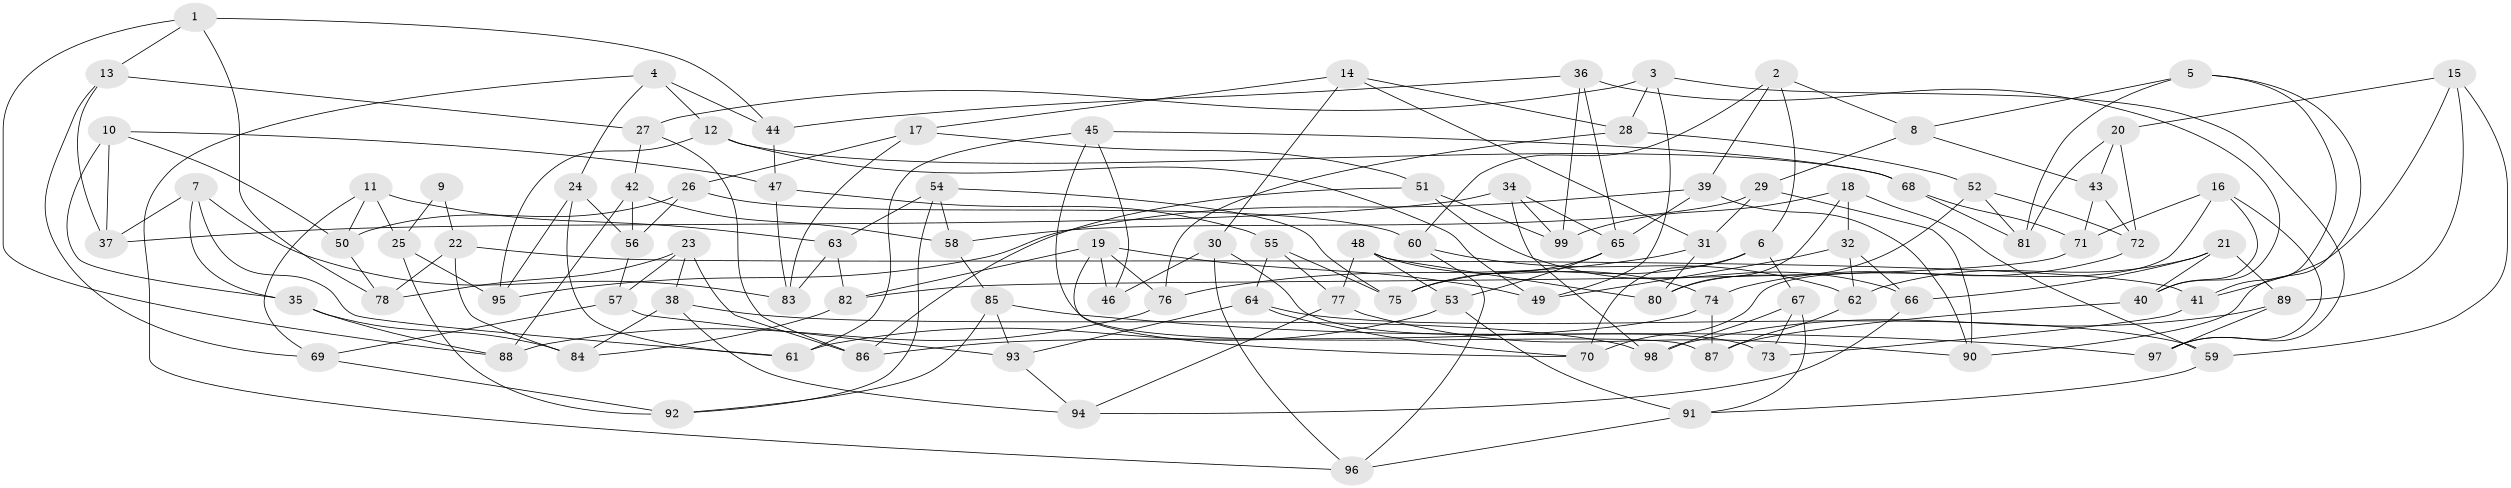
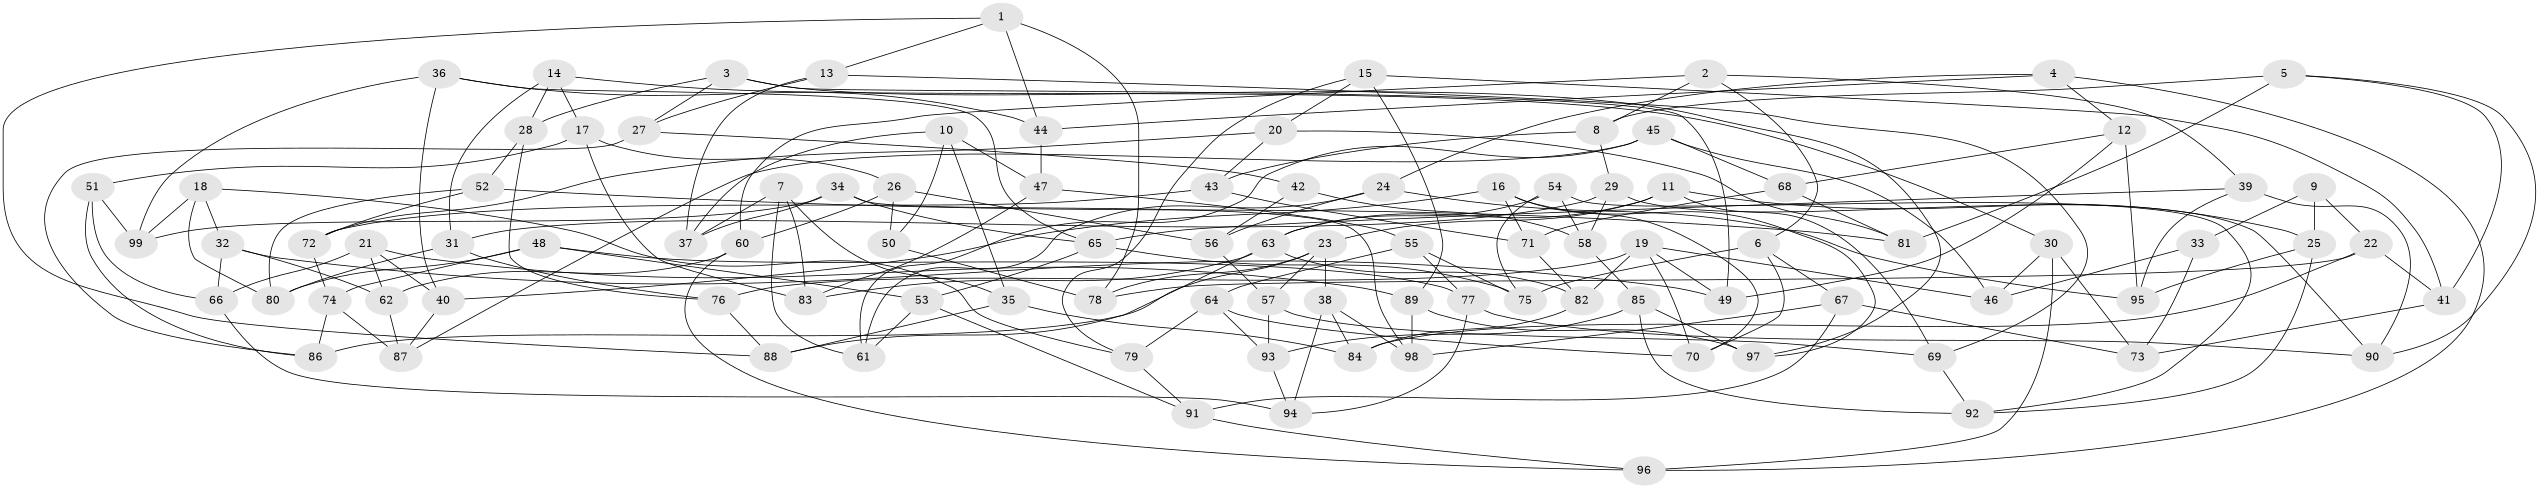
edge "11" -- "50": now "11" -- "23"
node "33": added
edge "42" -- "88": now "63" -- "88"
node "59": label "59" -> "79"
